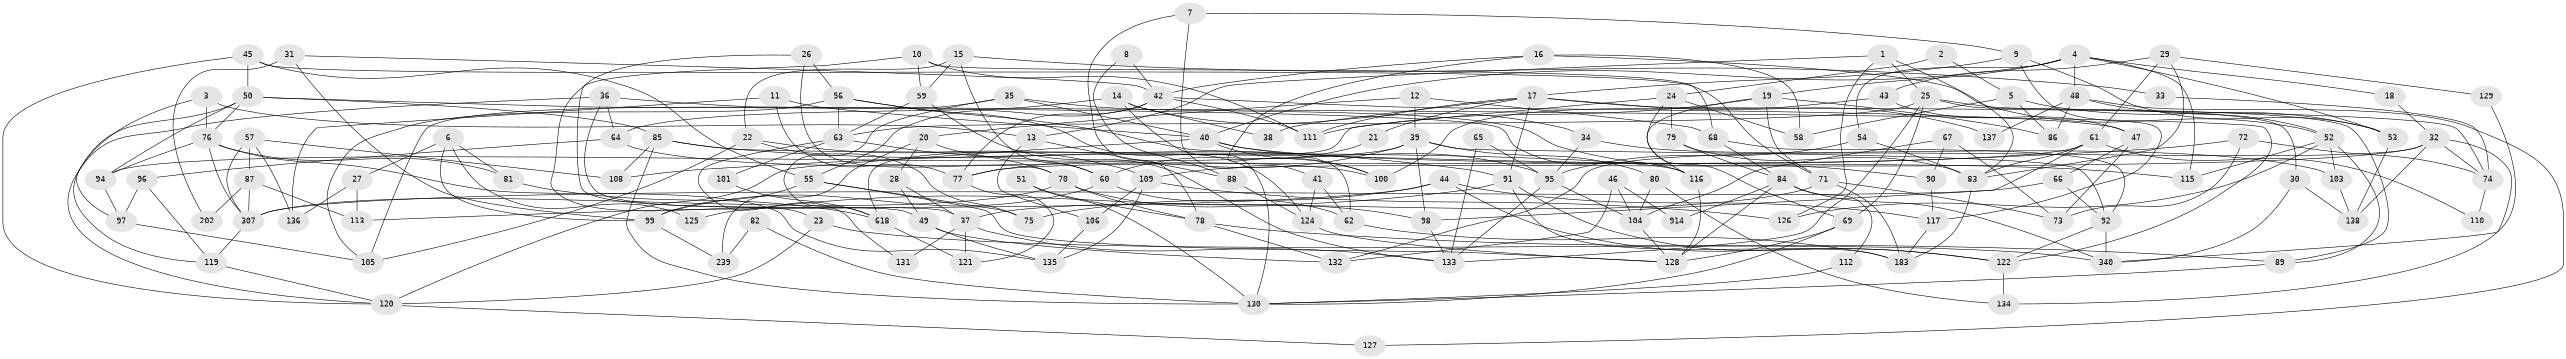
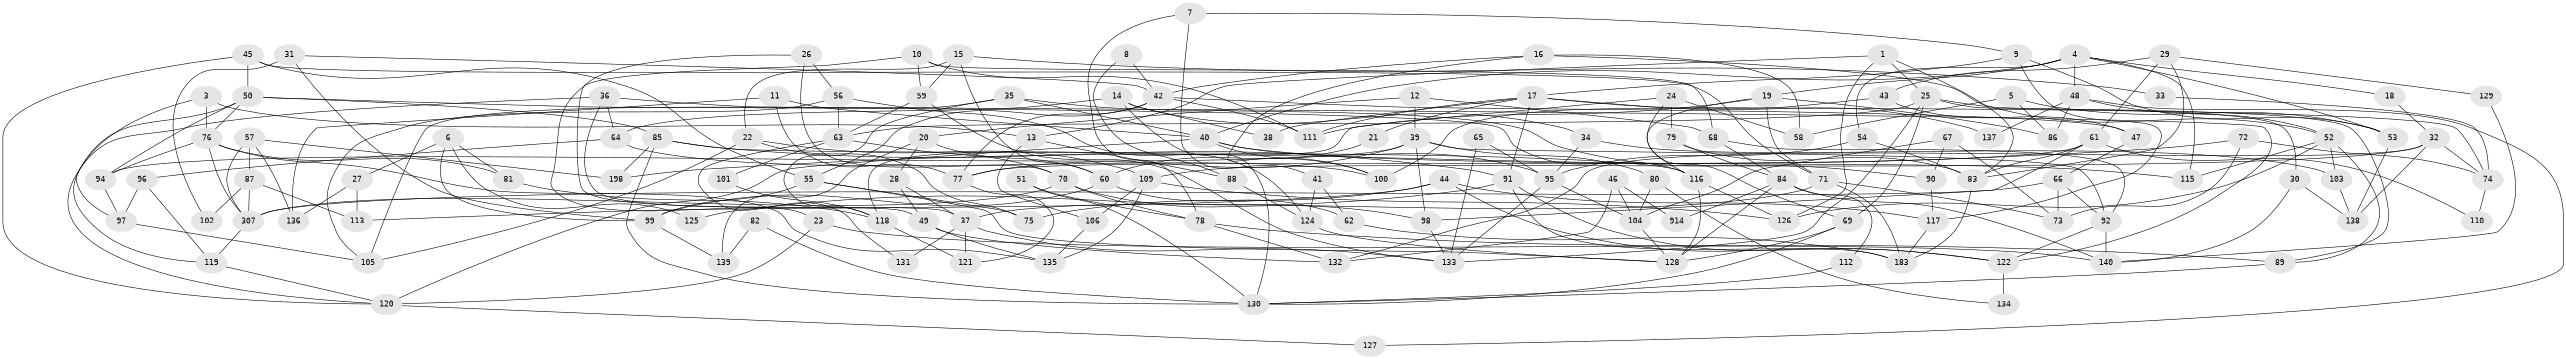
node "2": removed
edge "56" -- "62": removed
node "108": label "108" -> "198"
edge "47" -- "73": now "66" -- "73"
edge "116" -- "126": added
node "202": label "202" -> "102"
node "618": label "618" -> "118"
node "239": label "239" -> "139"
node "340": label "340" -> "140"
edge "32" -- "134": removed
